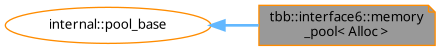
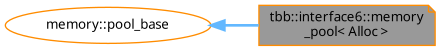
node "internal::pool_base": label "internal::pool_base" -> "memory::pool_base"
